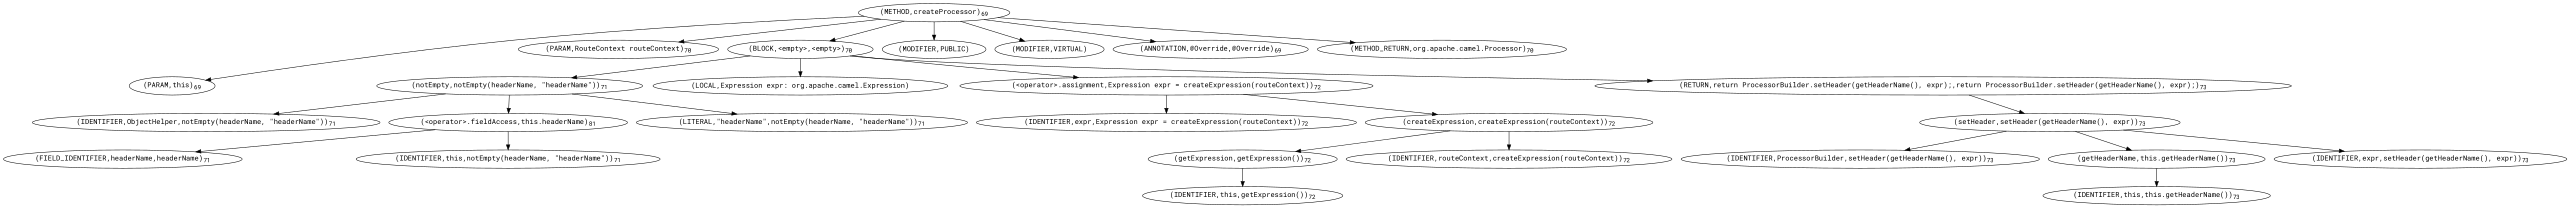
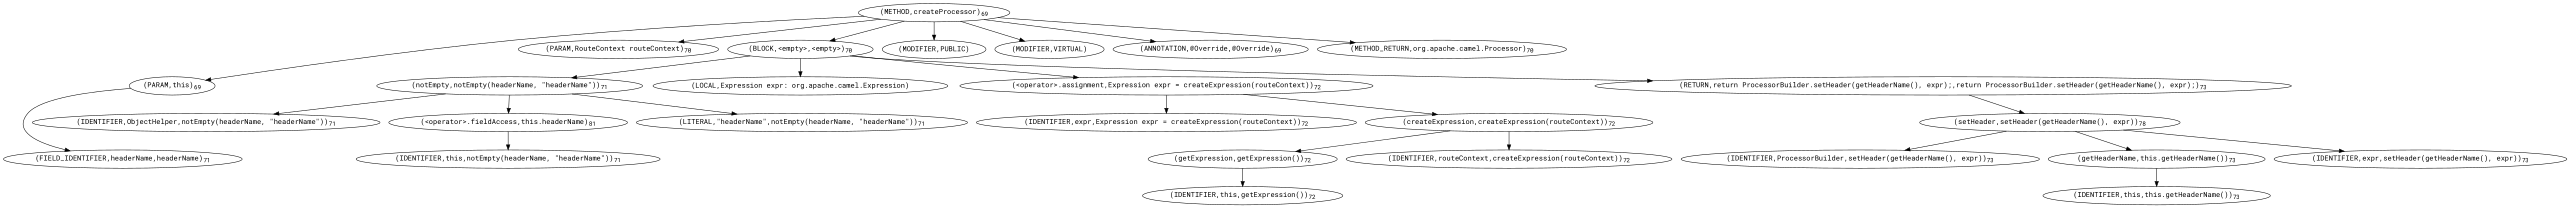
node "(setHeader,setHeader(getHeaderName(), expr))": text "73" -> "78"
edge "(<operator>.fieldAccess,this.headerName)" -> "(FIELD_IDENTIFIER,headerName,headerName)": now "(PARAM,this)" -> "(FIELD_IDENTIFIER,headerName,headerName)"
